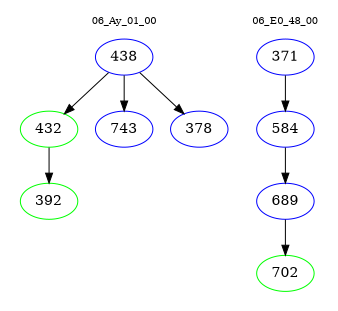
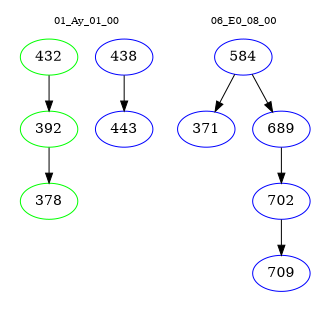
cluster "06_Ay_01_00": label "06_Ay_01_00" -> "01_Ay_01_00"
cluster "06_E0_48_00": label "06_E0_48_00" -> "06_E0_08_00"
edge "371" -> "584": reversed
edge "438" -> "432": removed
edge "438" -> "378": now "392" -> "378"
node "743": label "743" -> "443"
node "378": color blue -> green
node "709": added
node "702": color green -> blue
